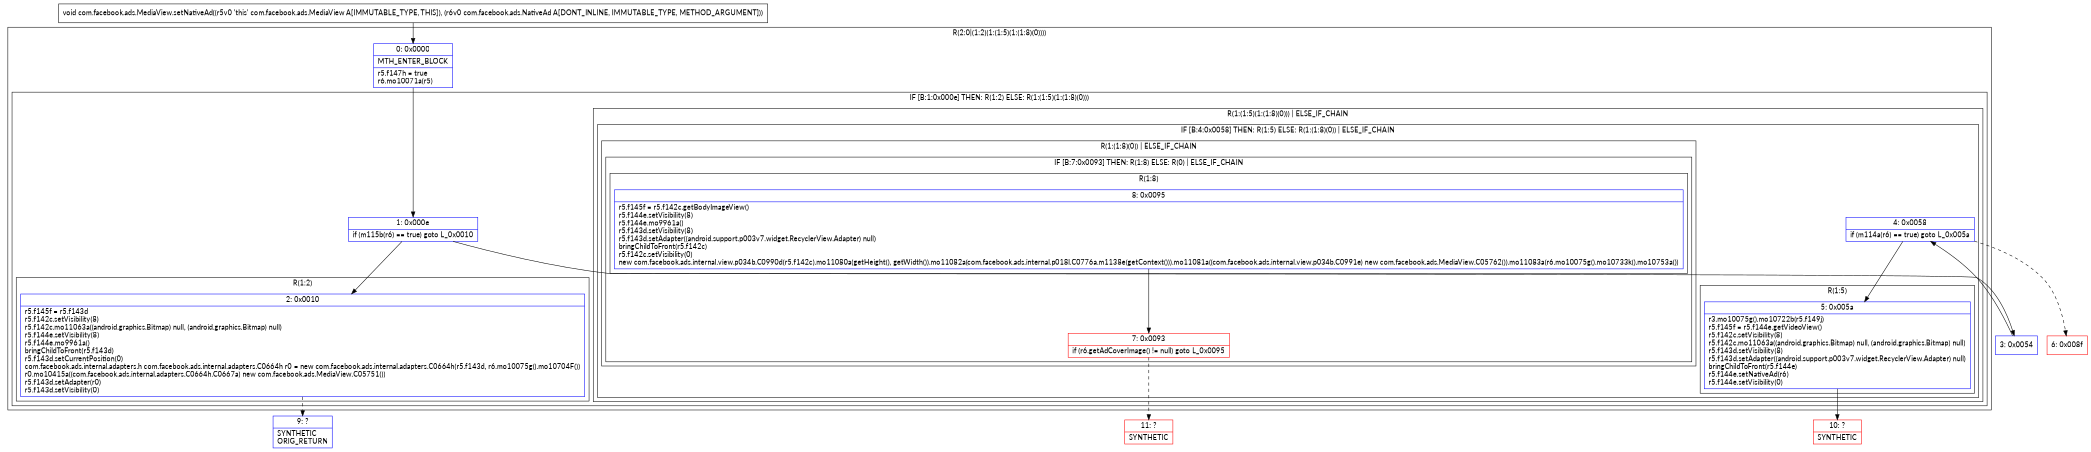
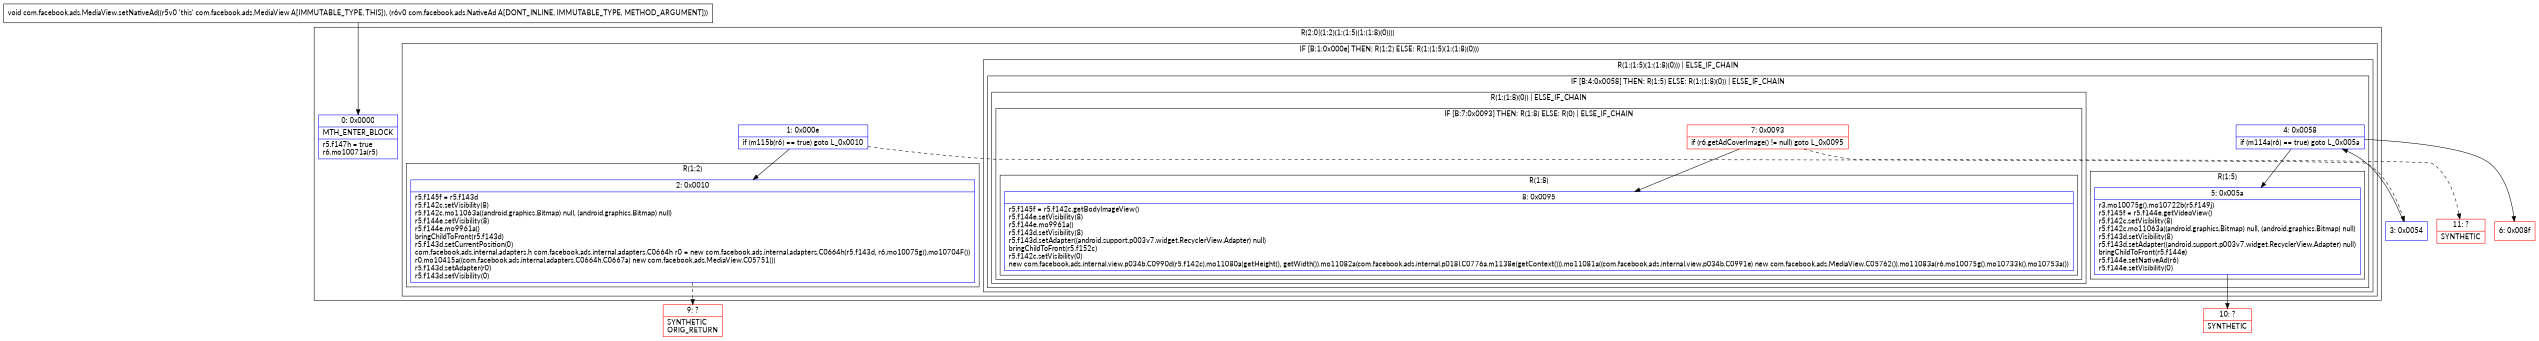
edge "0: 0x0000" -> "1: 0x000e": removed
node "8: 0x0095": text "bringChildToFront(r5.f142c)" -> "bringChildToFront(r5.f152c)"
edge "4: 0x0058" -> "6: 0x008f": style dashed -> solid
edge "1: 0x000e" -> "3: 0x0054": style solid -> dashed
edge "8: 0x0095" -> "7: 0x0093": reversed
node "9: ?": color blue -> red
